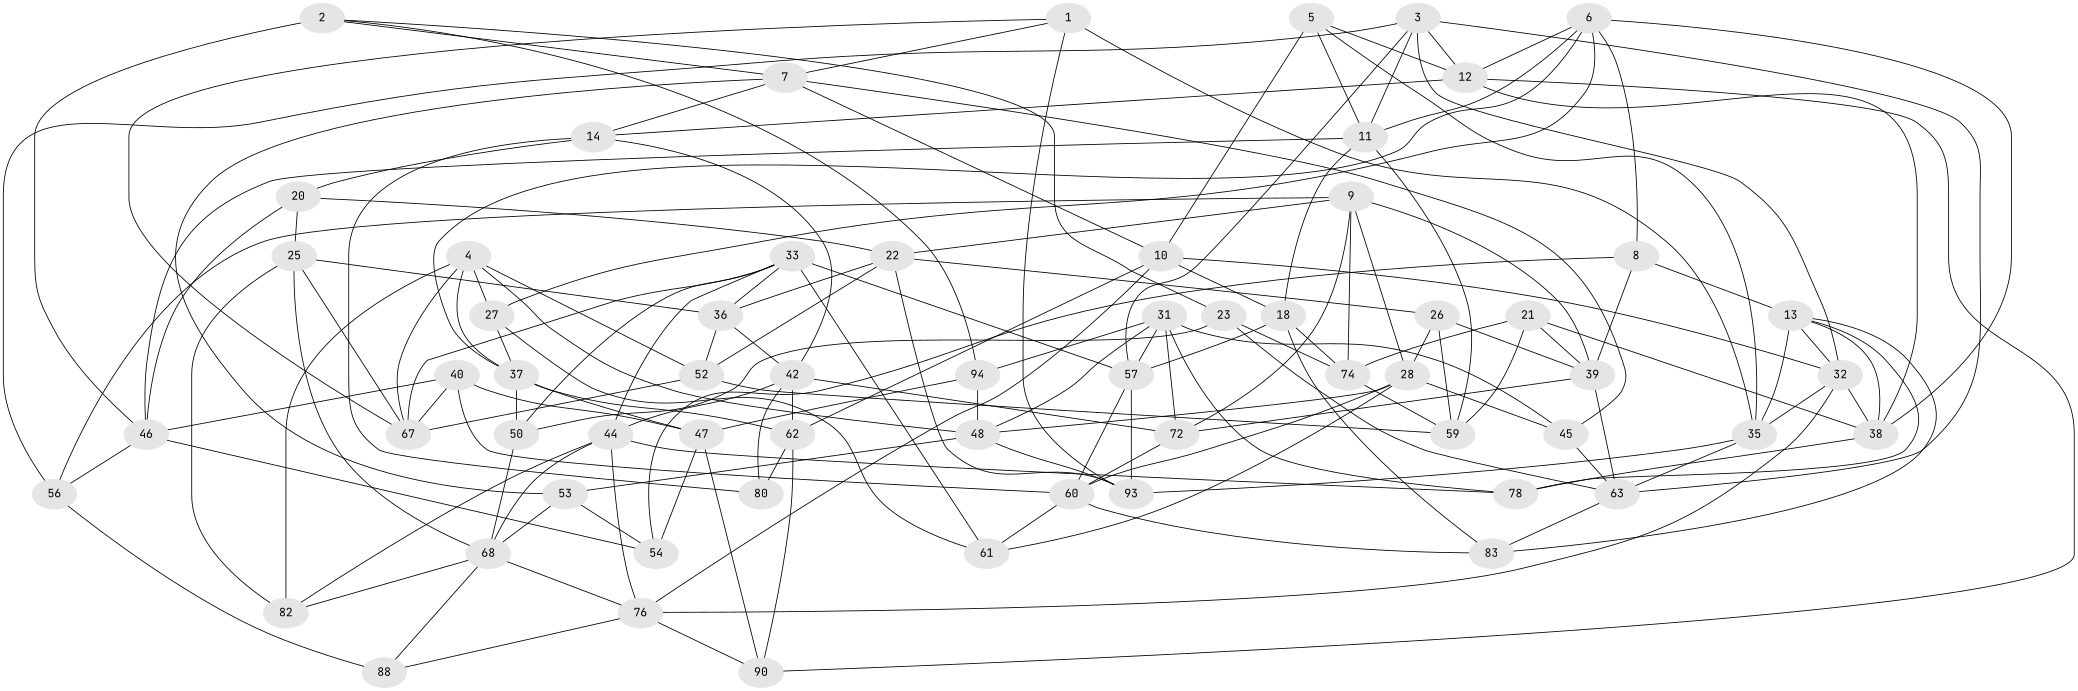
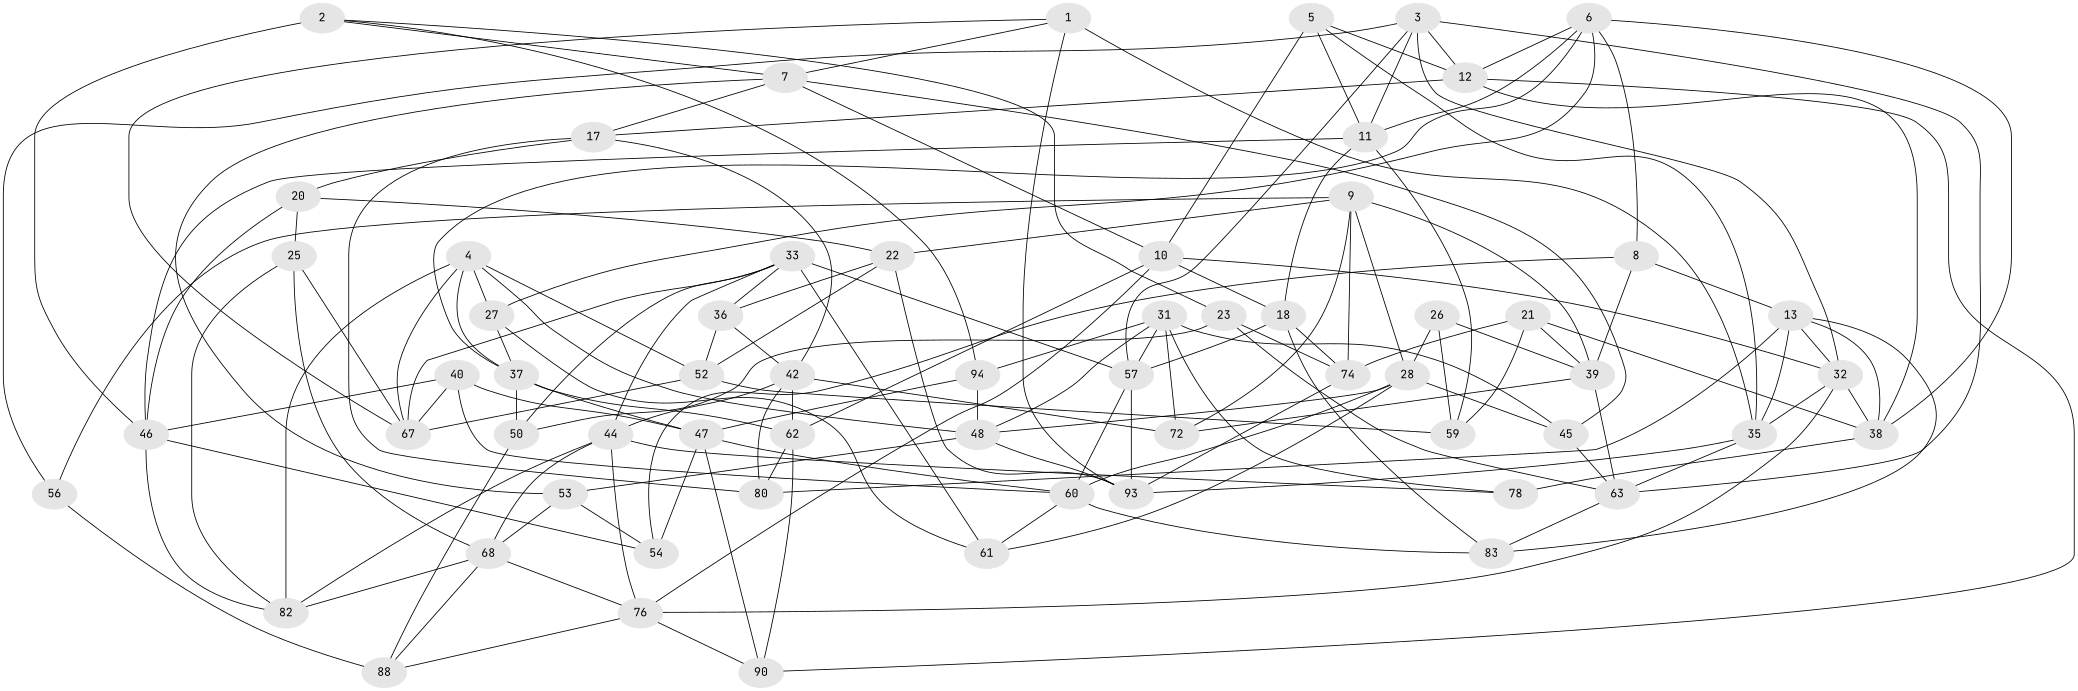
node "14": label "14" -> "17"
edge "22" -- "26": removed
edge "25" -- "36": removed
edge "74" -- "59": now "74" -- "93"
edge "46" -- "56": now "46" -- "82"
edge "72" -- "60": now "47" -- "60"
edge "13" -- "78": now "13" -- "80"
edge "50" -- "68": now "50" -- "88"
